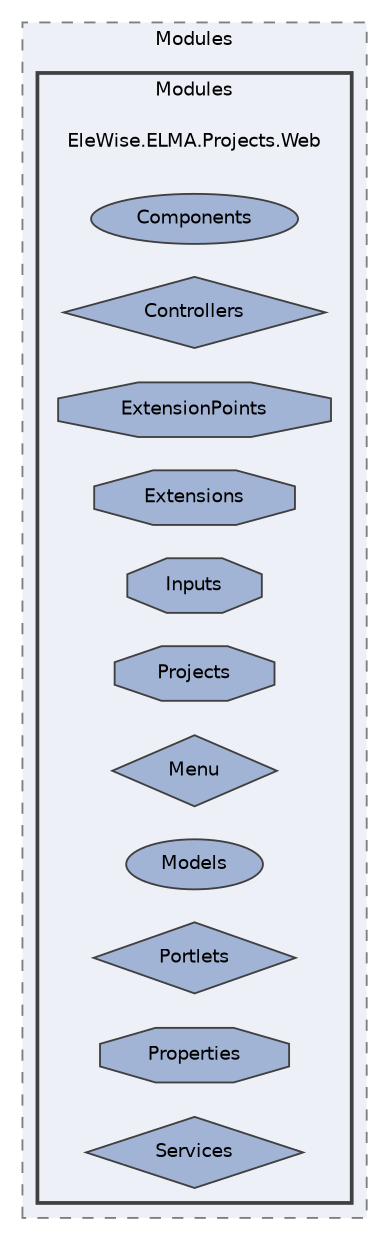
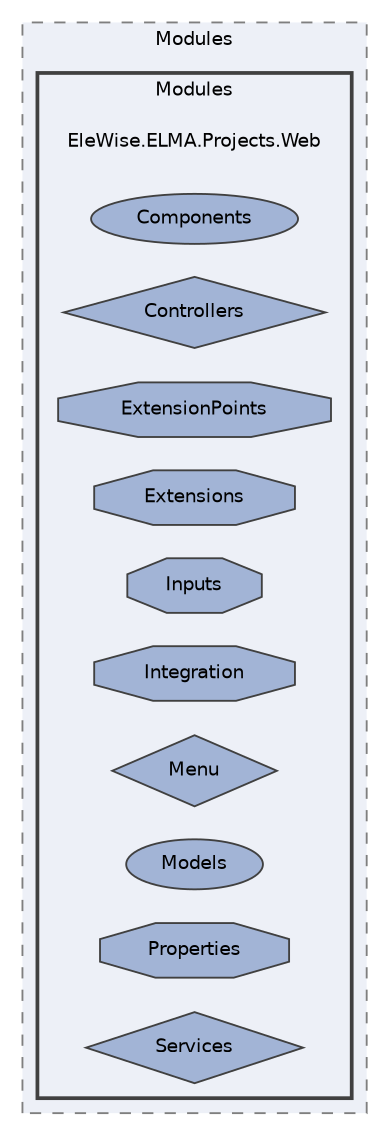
node "Projects": label "Projects" -> "Integration"
node "Portlets": removed
